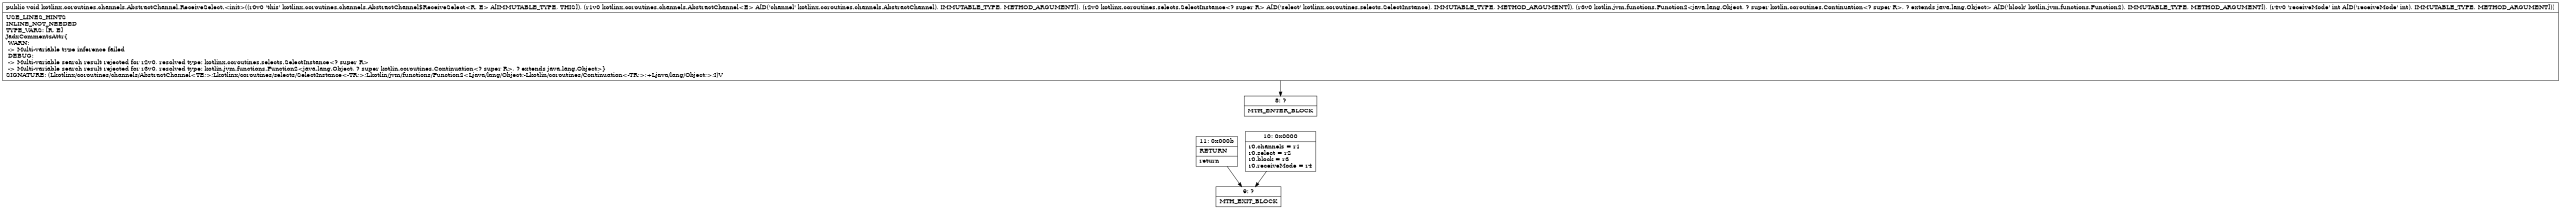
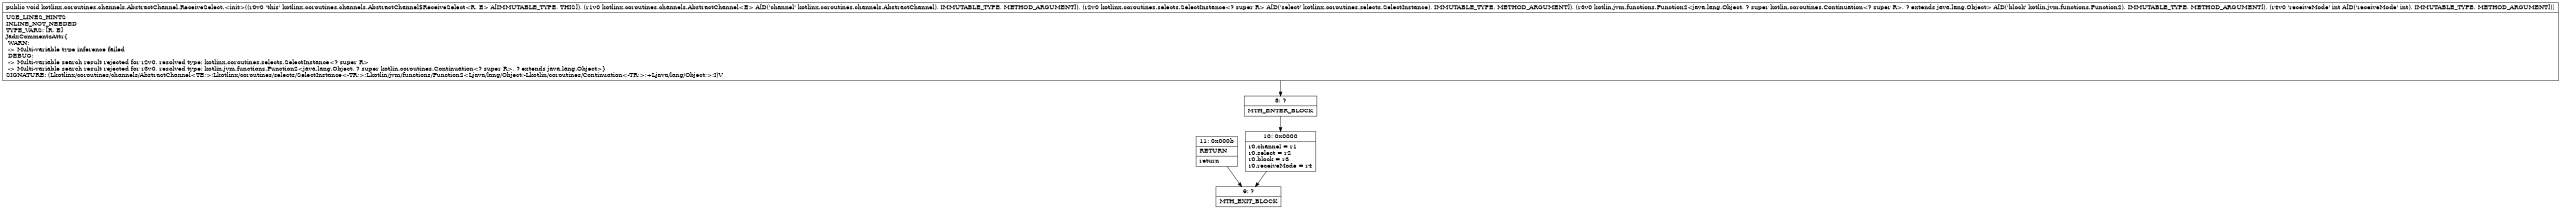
edge "8: ?" -> "10: 0x0000": added
node "10: 0x0000": text "r0.channels = r1" -> "r0.channel = r1"
